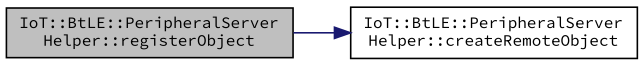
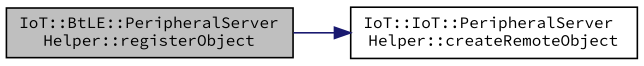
node "IoT::BtLE::PeripheralServer Helper::createRemoteObject": label "IoT::BtLE::PeripheralServer Helper::createRemoteObject" -> "IoT::IoT::PeripheralServer Helper::createRemoteObject"
